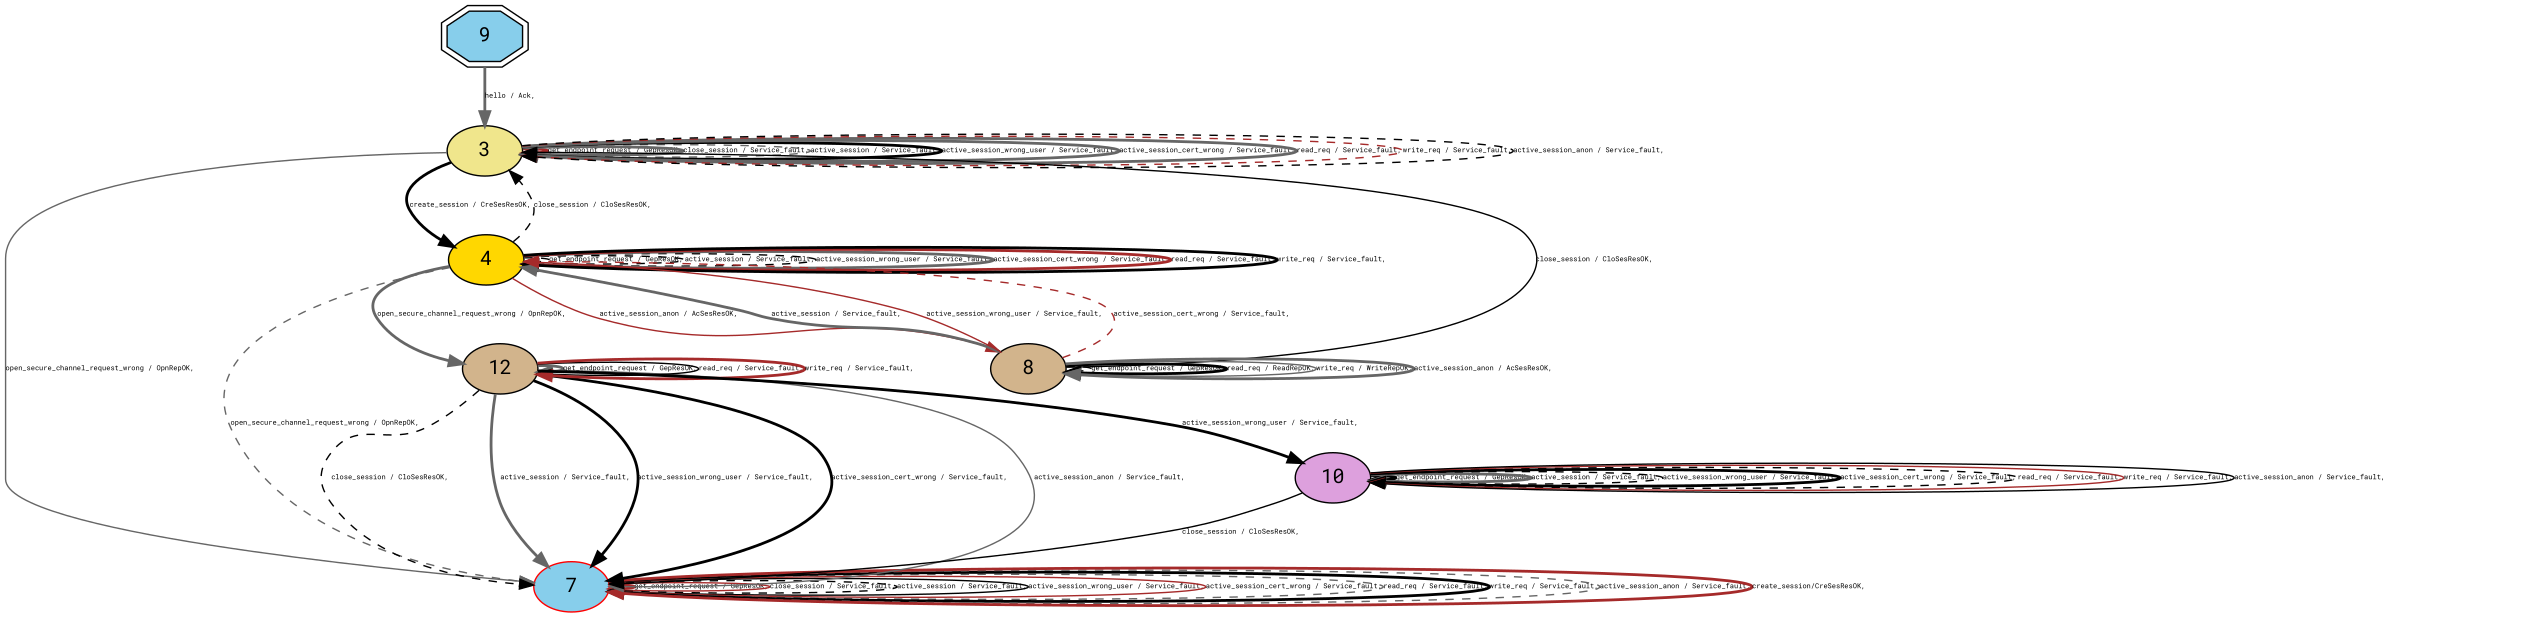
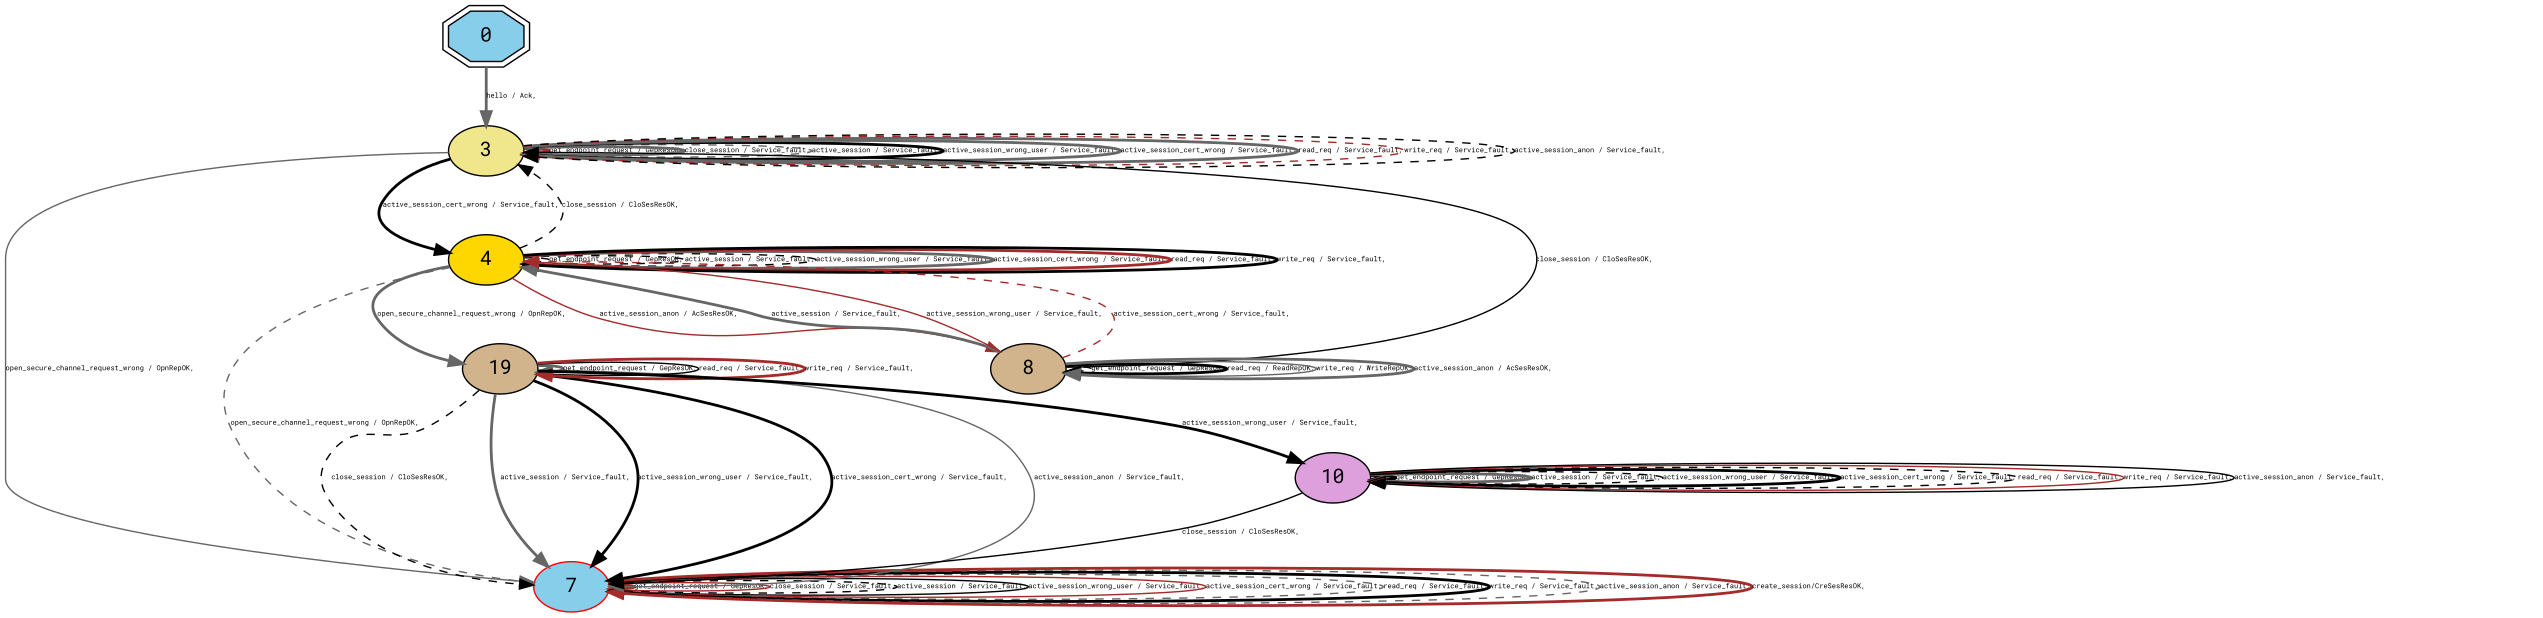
node "9": label "9" -> "0"
edge "3" -> "4": label "create_session / CreSesResOK," -> "active_session_cert_wrong / Service_fault,"
node "12": label "12" -> "19"
